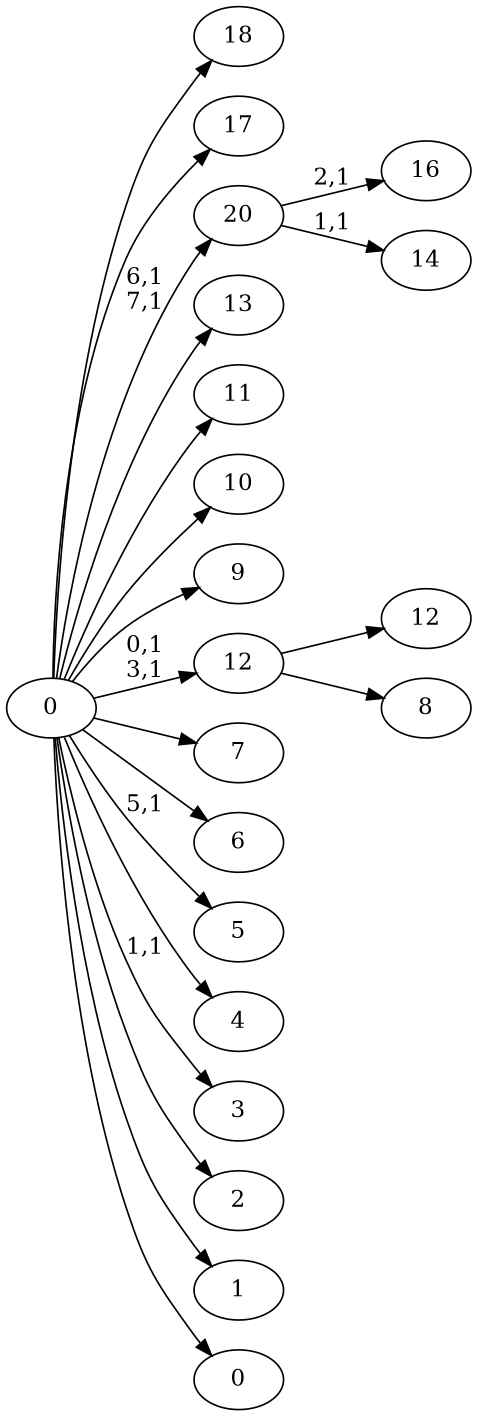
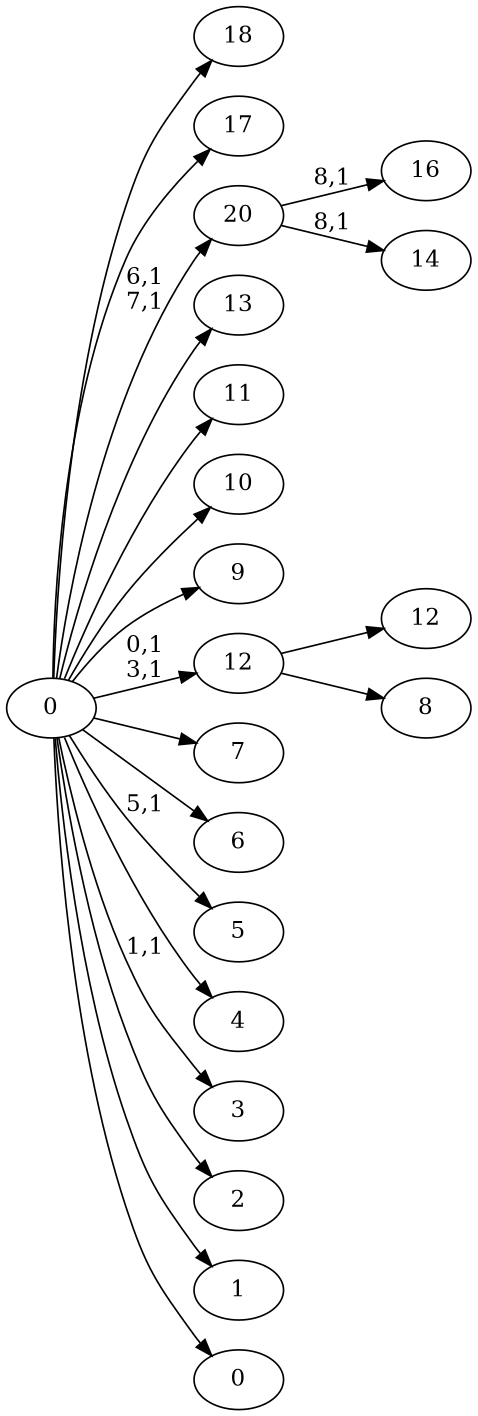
edge "20" -> "16": label "2,1" -> "8,1"
edge "20" -> "14": label "1,1" -> "8,1"
